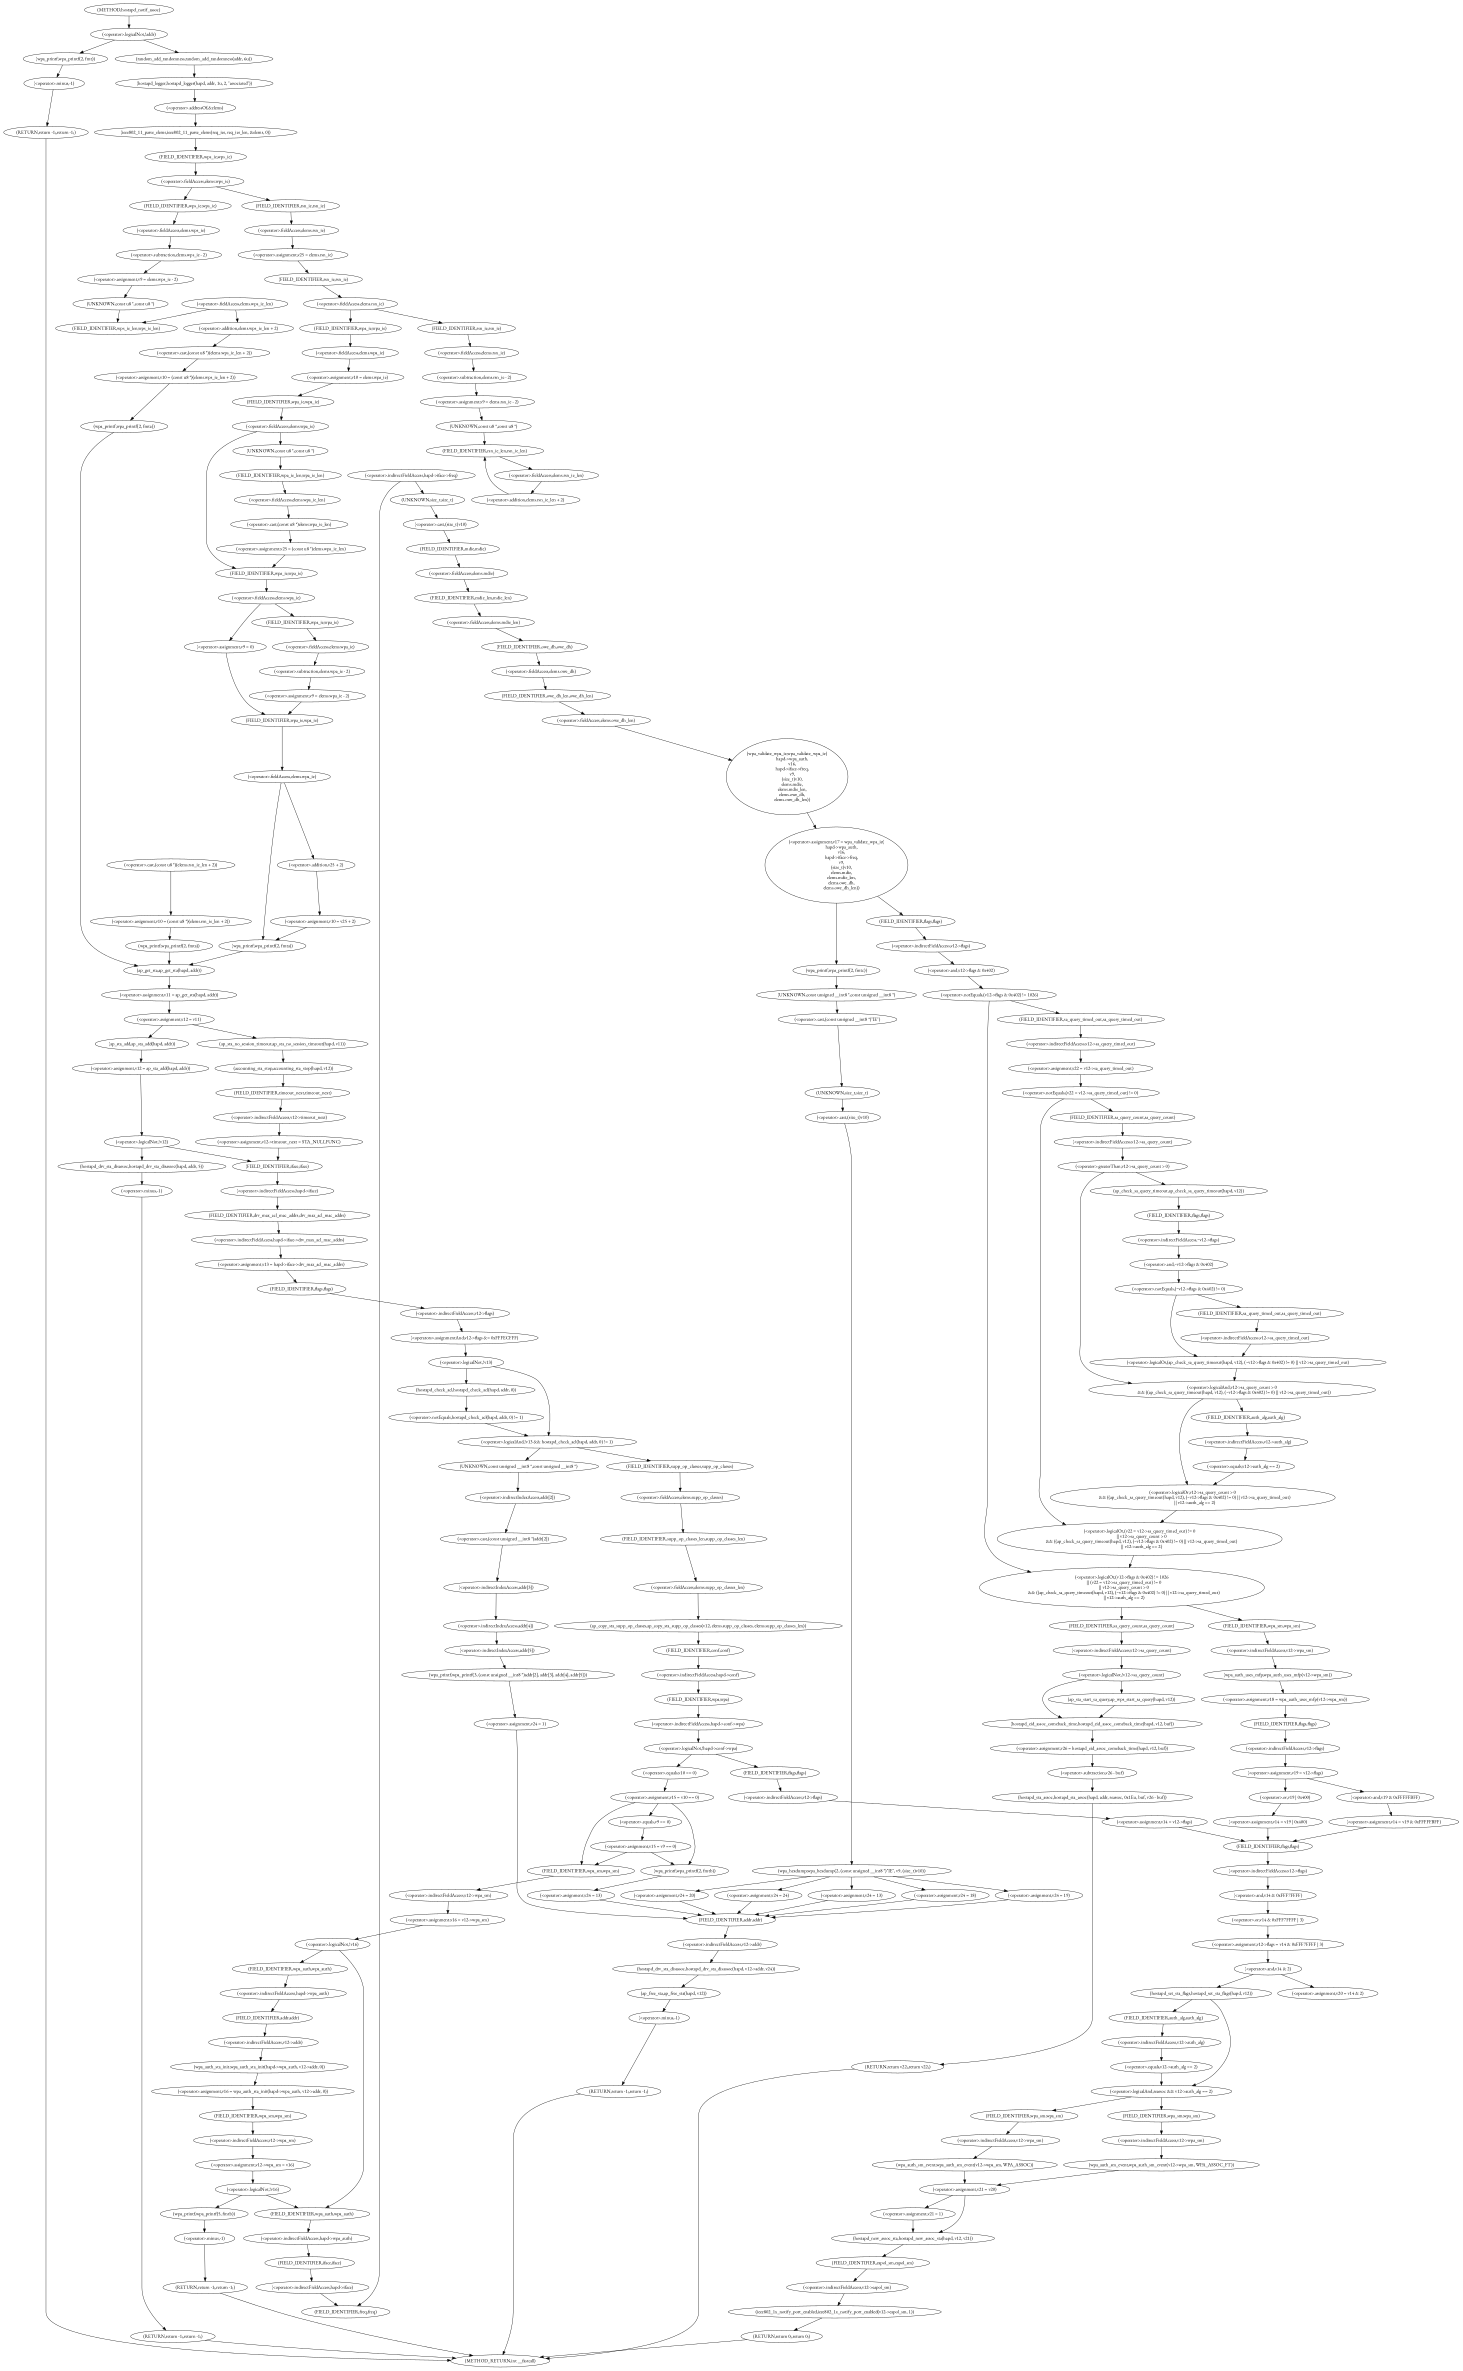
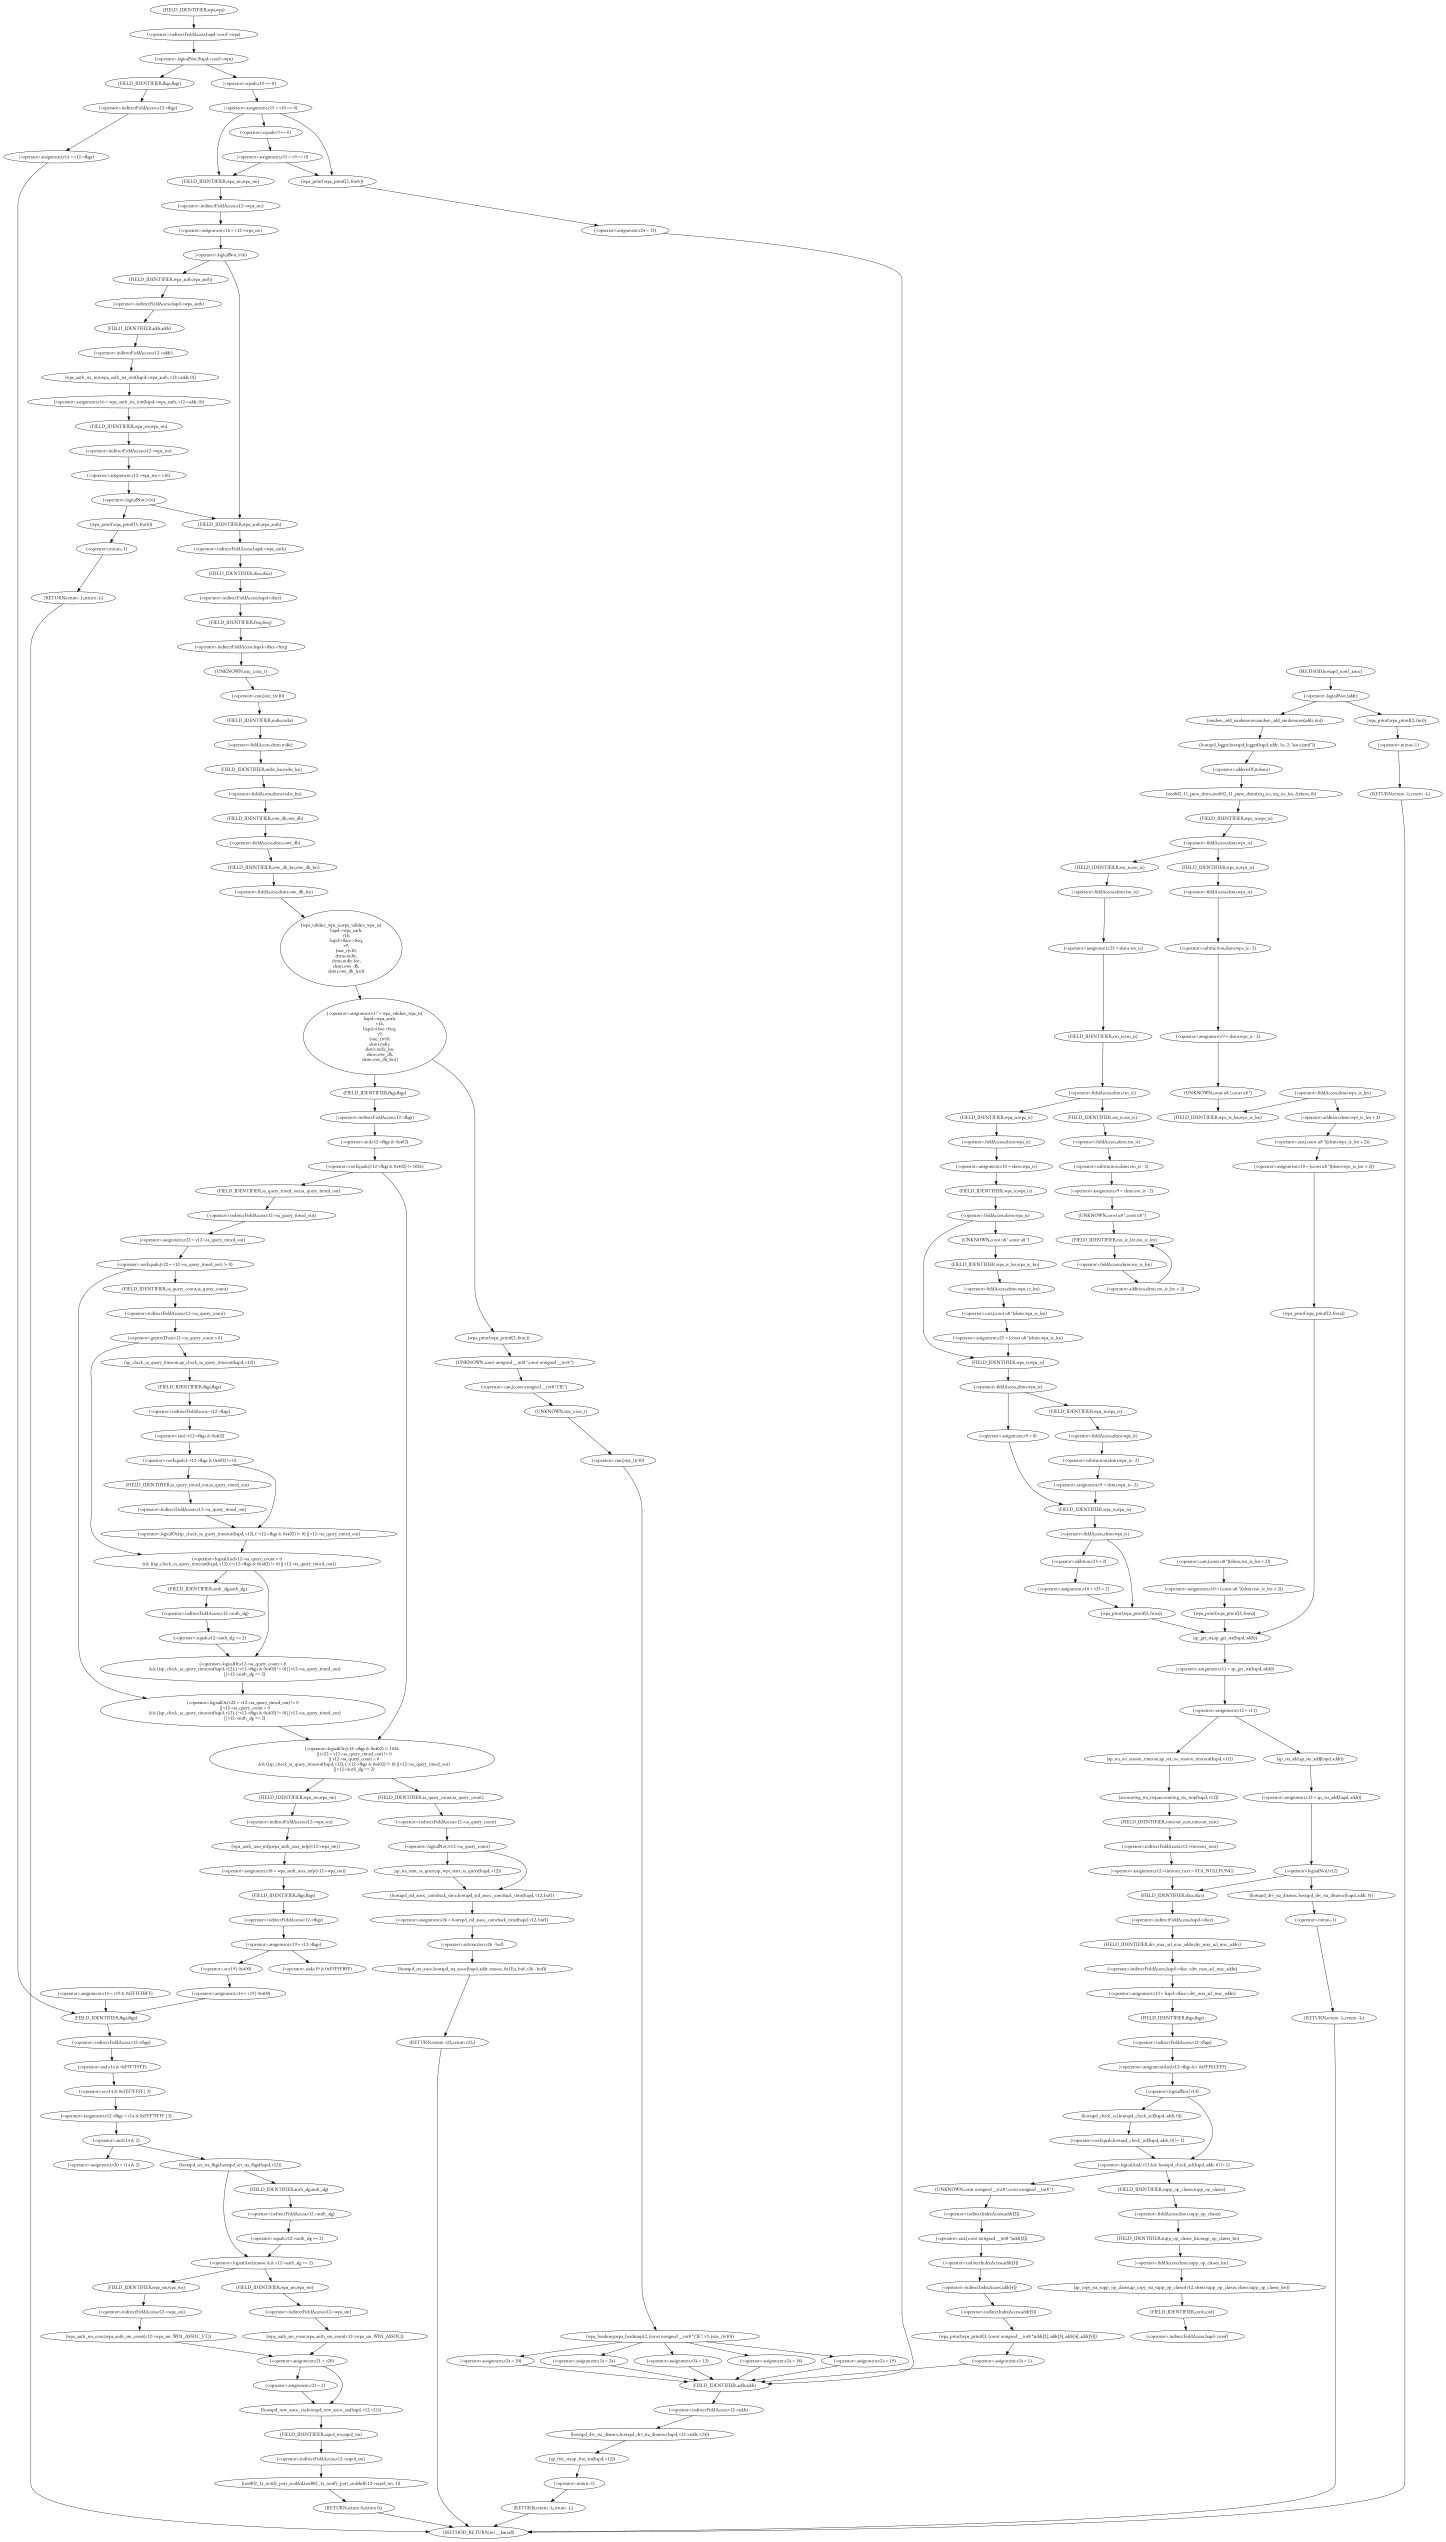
edge "(<operator>.indirectFieldAccess,hapd->iface->freq)" -> "(FIELD_IDENTIFIER,freq,freq)": reversed
edge "(<operator>.indirectFieldAccess,hapd->conf)" -> "(FIELD_IDENTIFIER,wpa,wpa)": removed
edge "(<operator>.and,v19 & 0xFFFFFBFF)" -> "(<operator>.assignment,v14 = v19 & 0xFFFFFBFF)": removed
